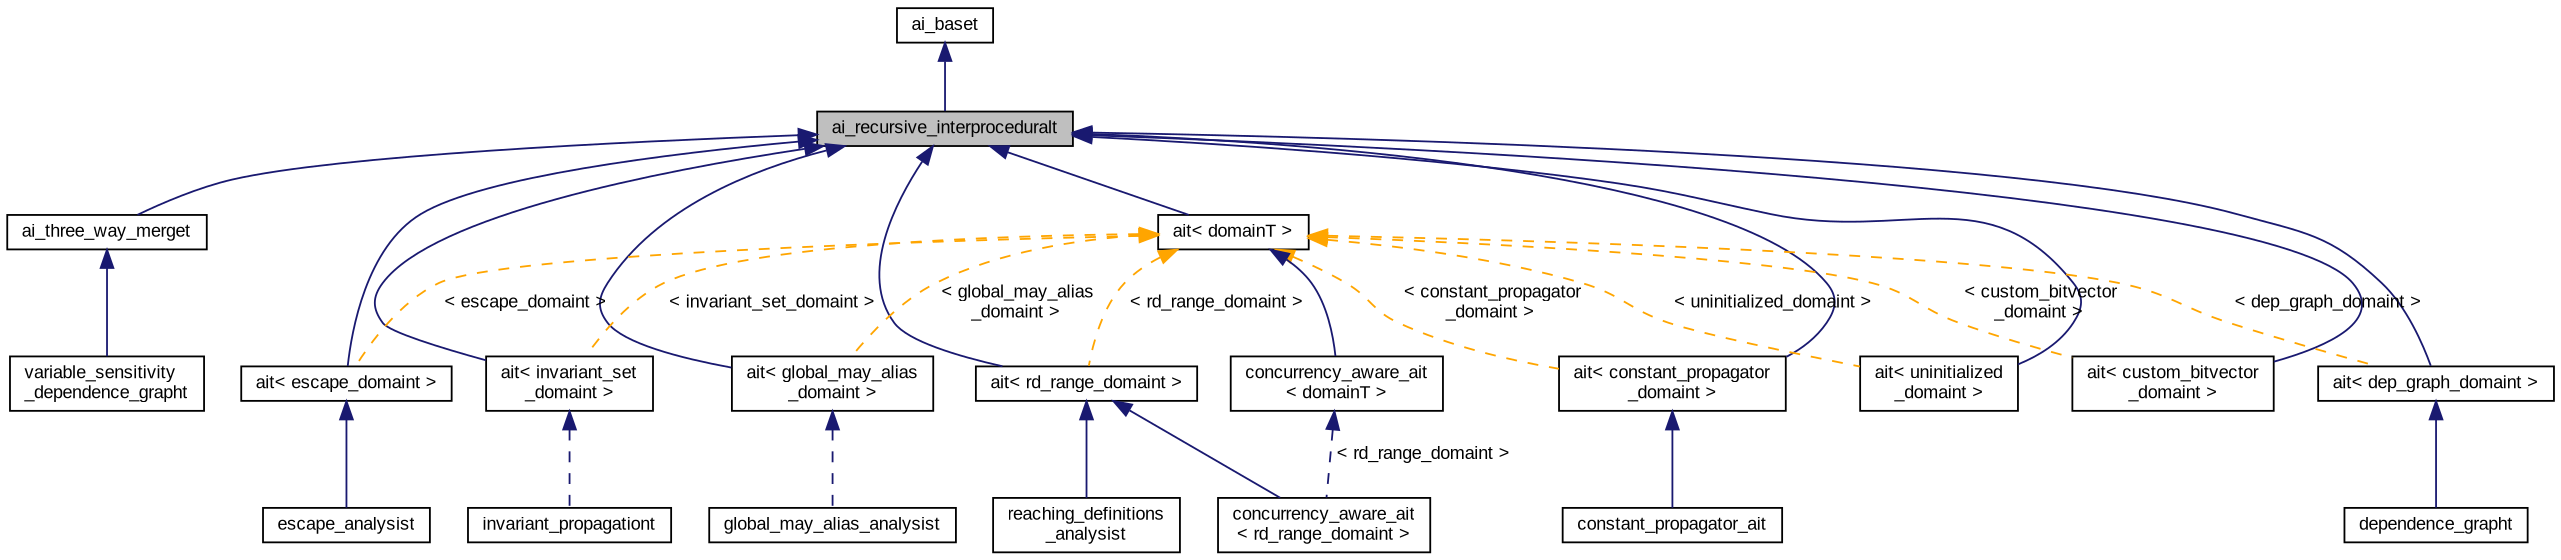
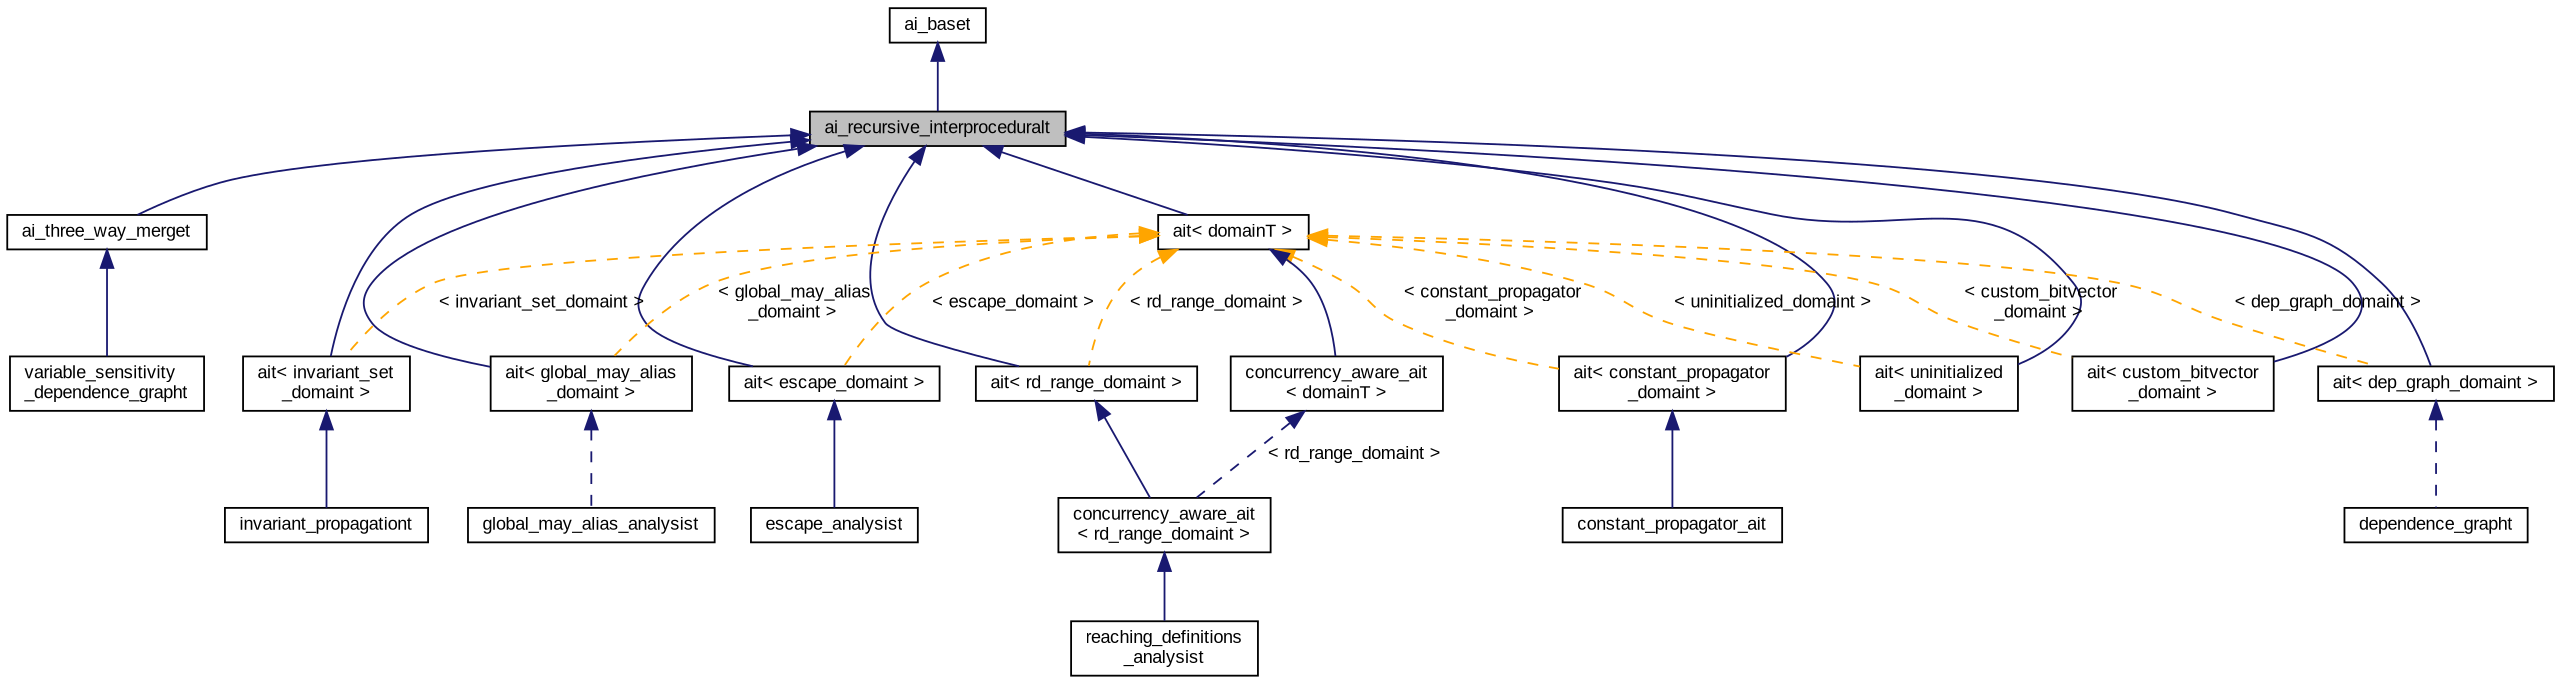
edge "reaching_definitions _analysist" -> "ait< rd_range_domaint >": now "reaching_definitions _analysist" -> "concurrency_aware_ait < rd_range_domaint >"
edge "dependence_grapht" -> "ait< dep_graph_domaint >": style solid -> dashed
edge "invariant_propagationt" -> "ait< invariant_set _domaint >": style dashed -> solid
